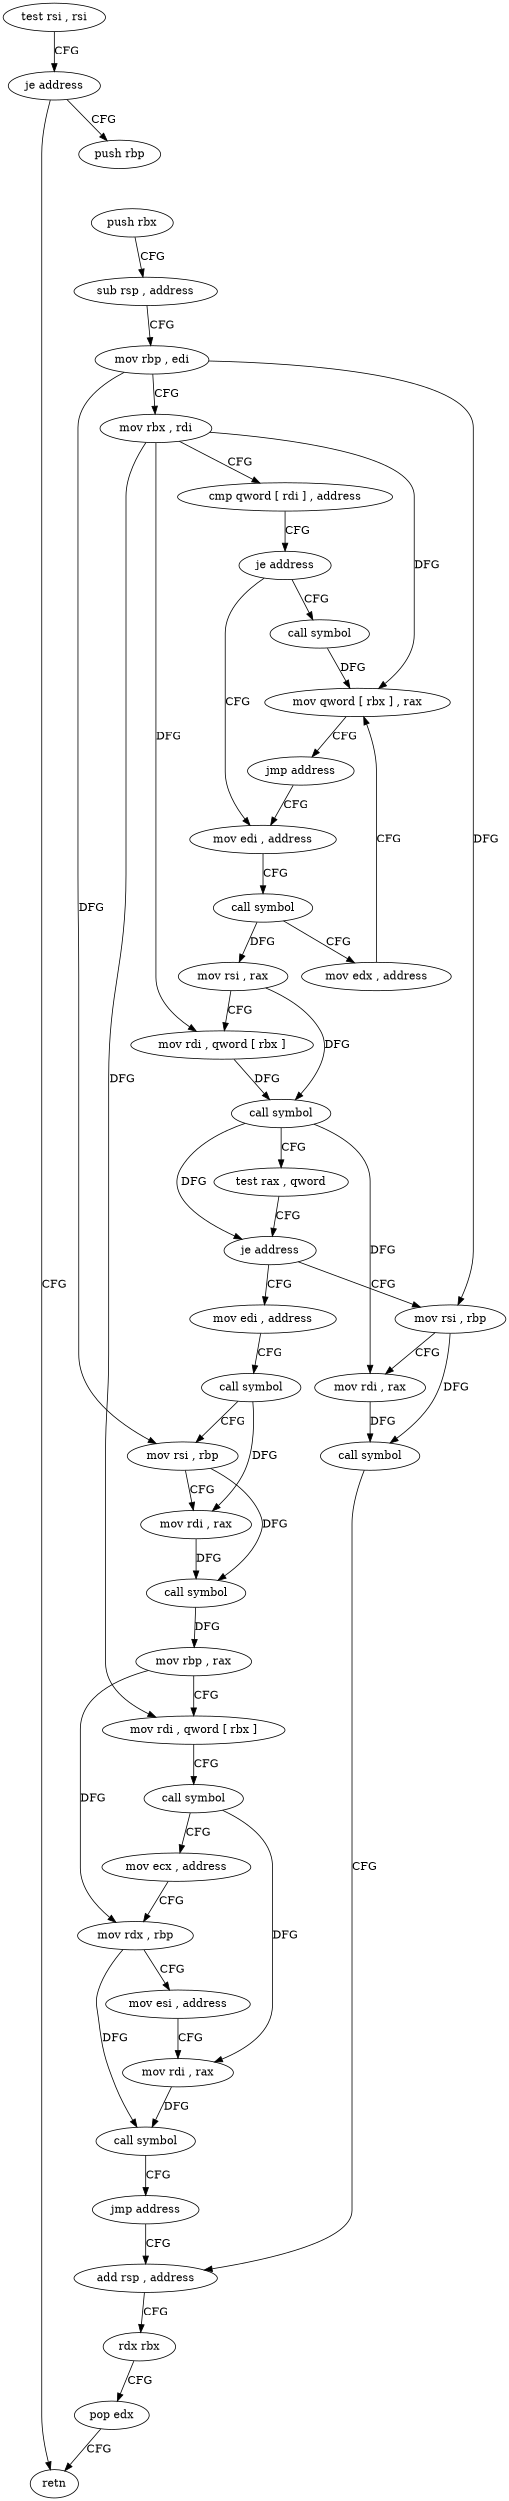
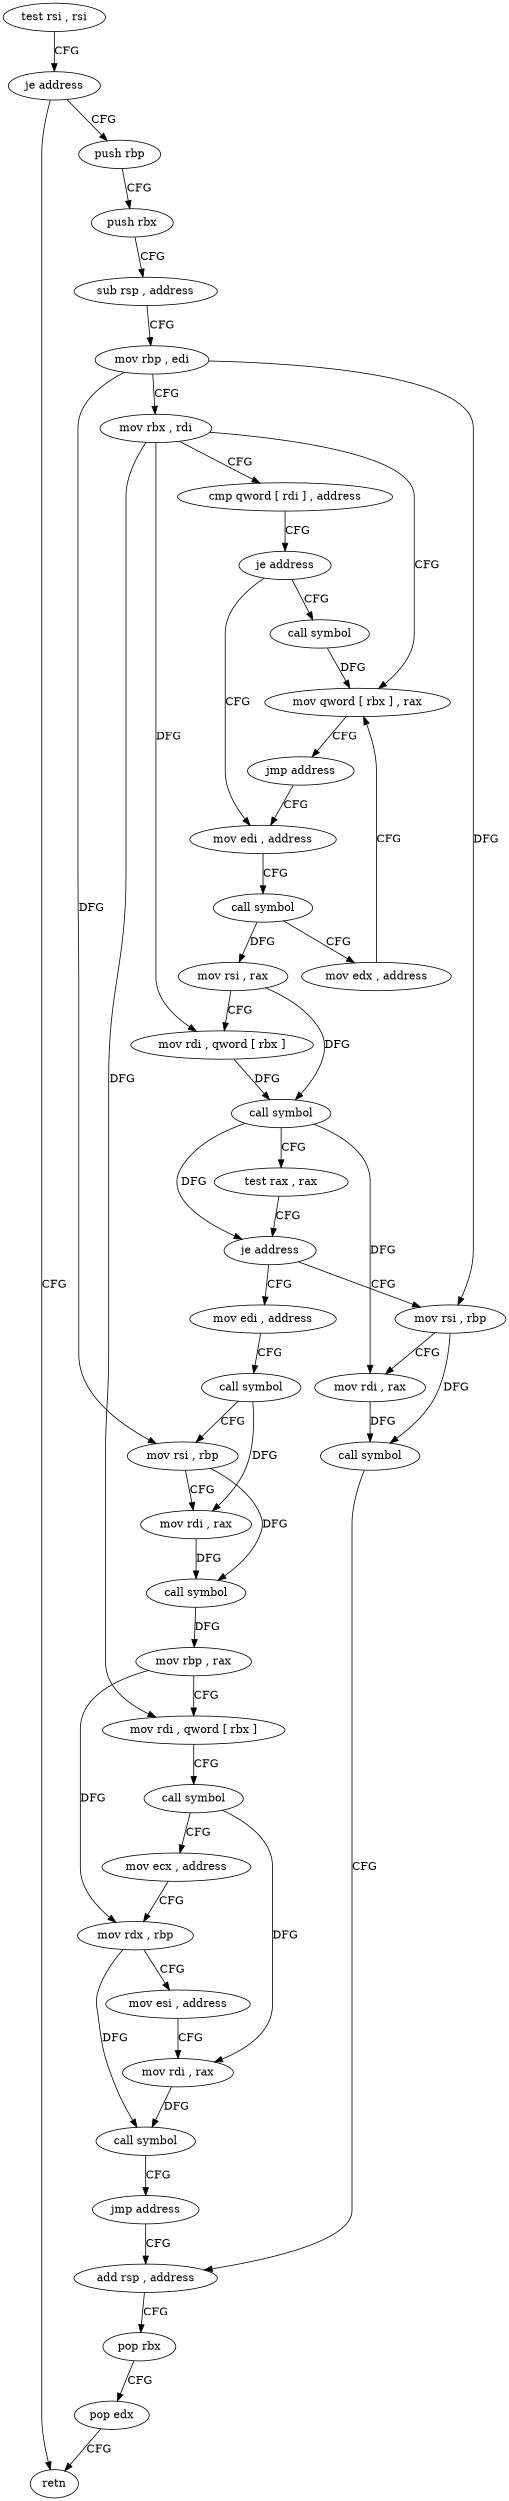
edge "push rbp" -> "push rbx": added, label "CFG"
edge "mov rbx , rdi" -> "mov qword [ rbx ] , rax": label "DFG" -> "CFG"
node "test rax , qword": label "test rax , qword" -> "test rax , rax"
node "rdx rbx": label "rdx rbx" -> "pop rbx"
